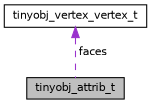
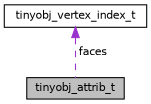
node "tinyobj_vertex_vertex_t": label "tinyobj_vertex_vertex_t" -> "tinyobj_vertex_index_t"
